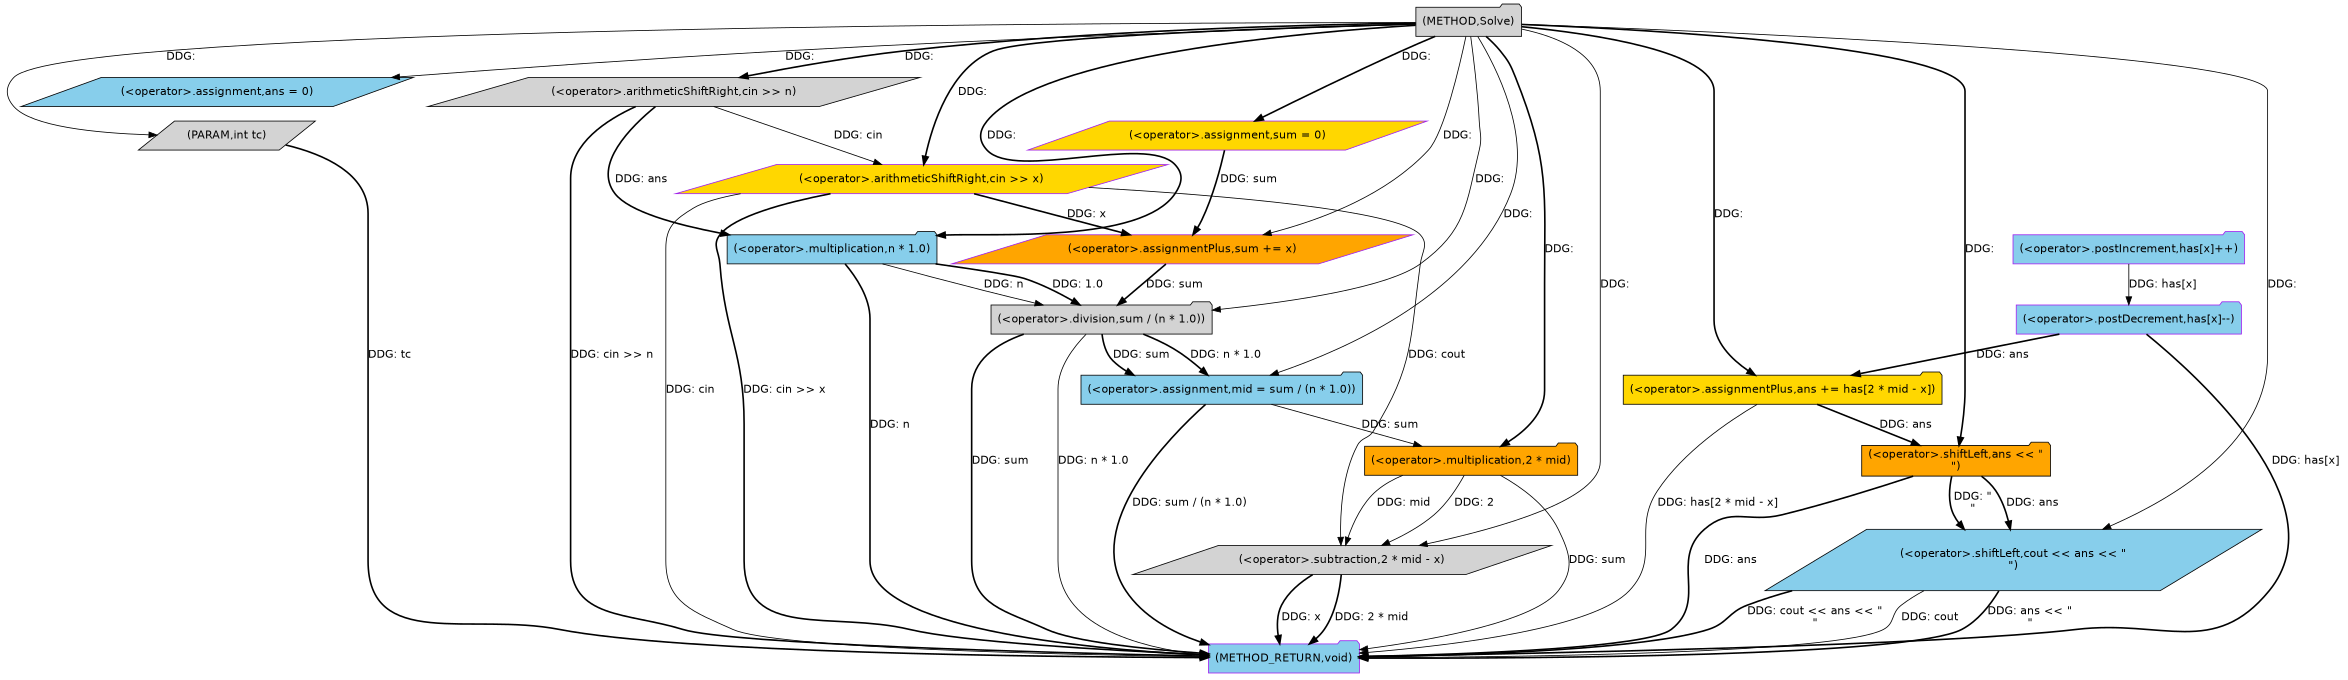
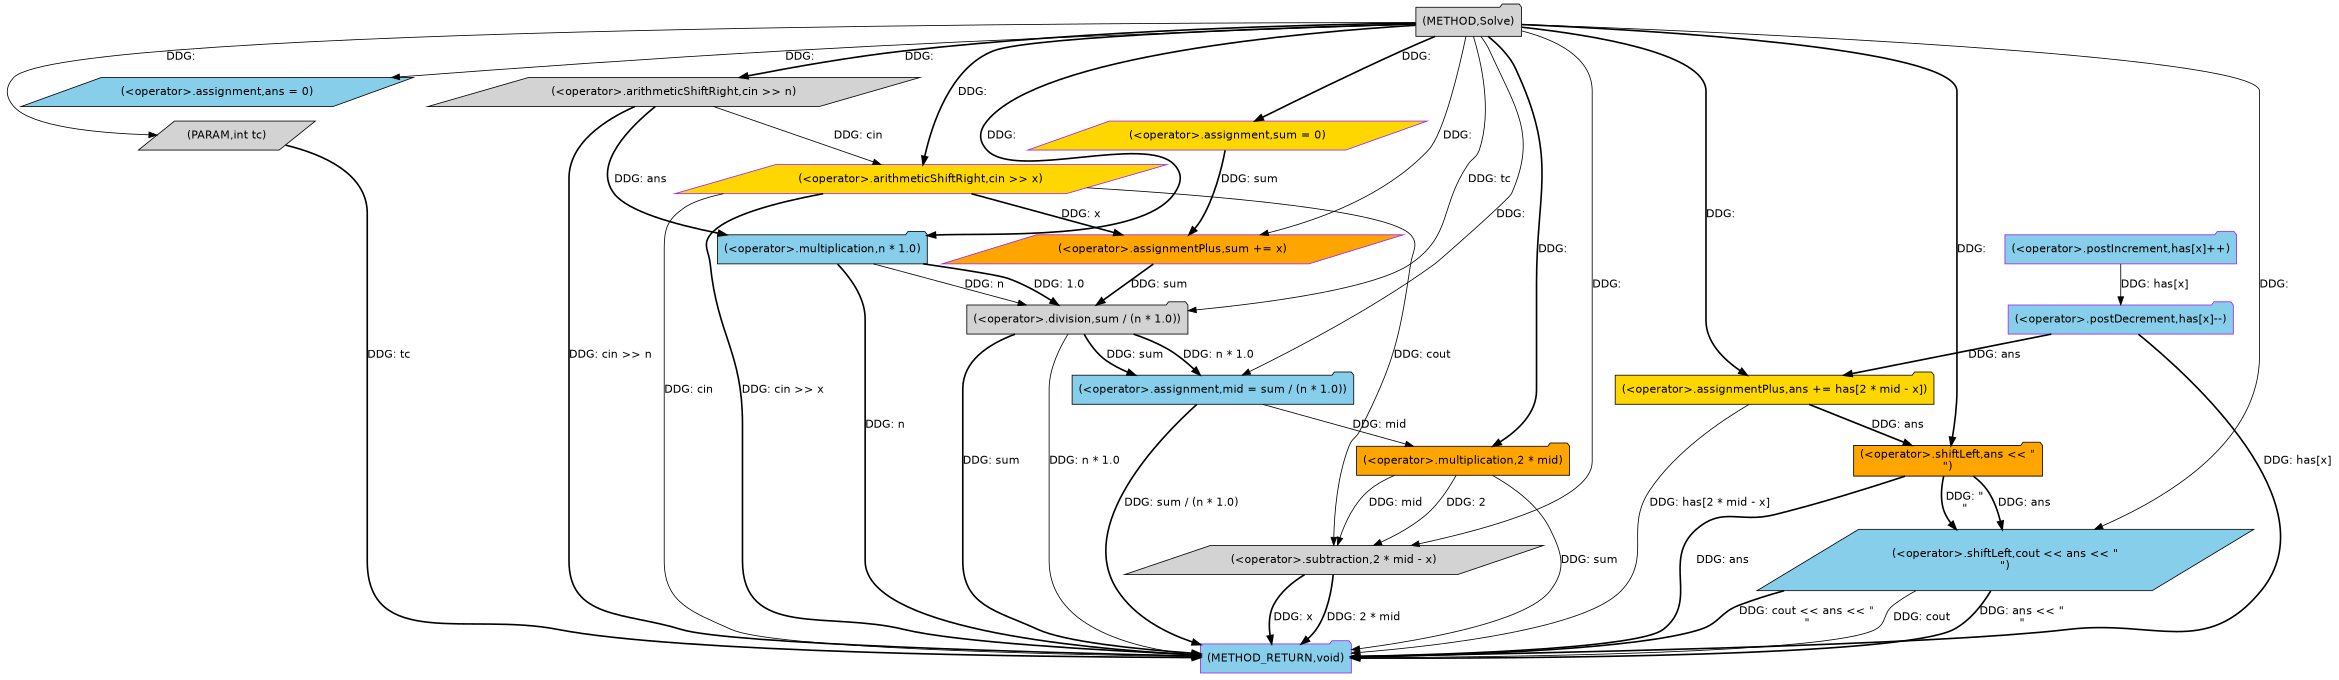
edge "(METHOD,Solve)" -> "(<operator>.division,sum / (n * 1.0))": label "DDG: " -> "DDG: tc"
edge "(<operator>.assignment,mid = sum / (n * 1.0))" -> "(<operator>.multiplication,2 * mid)": label "DDG: sum" -> "DDG: mid"
